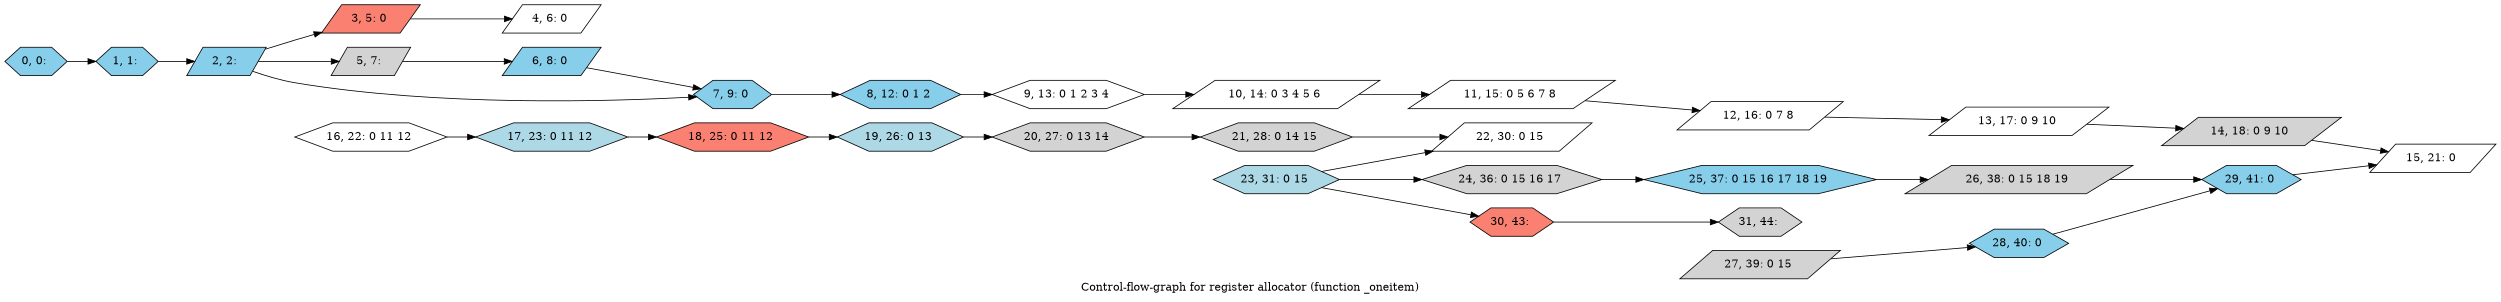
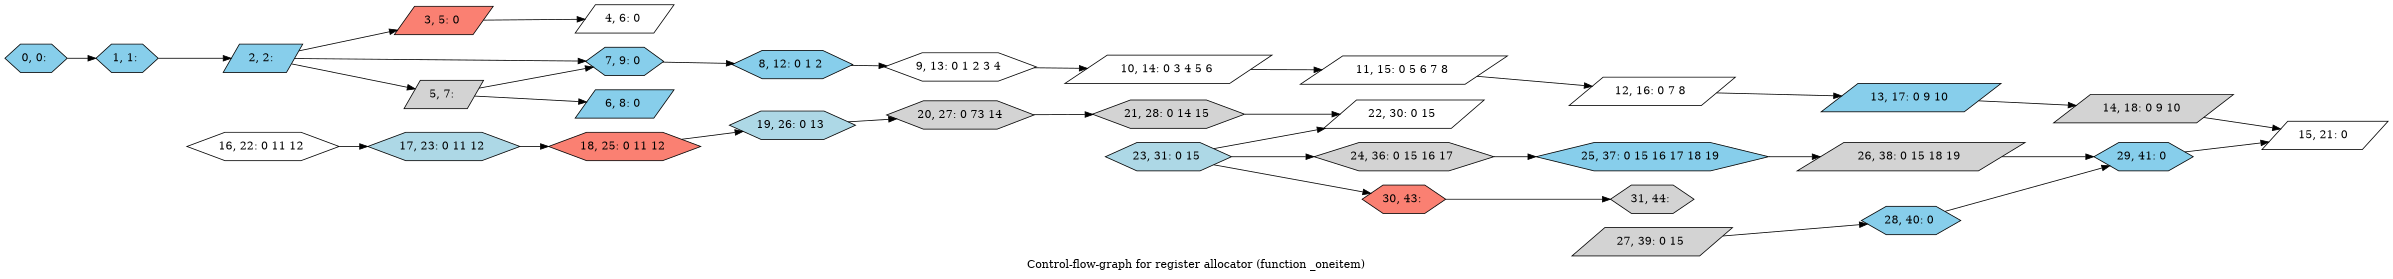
edge "6, 8: 0" -> "7, 9: 0": now "5, 7:" -> "7, 9: 0"
node "13, 17: 0 9 10": fillcolor white -> skyblue
node "20, 27: 0 13 14": label "20, 27: 0 13 14" -> "20, 27: 0 73 14"
